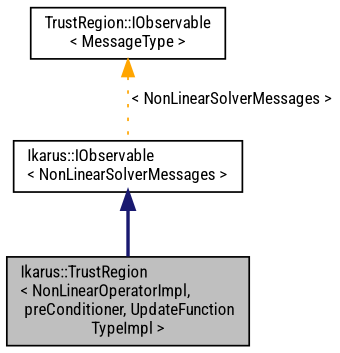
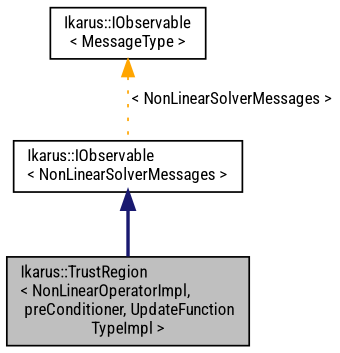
node "TrustRegion::IObservable < MessageType >": label "TrustRegion::IObservable < MessageType >" -> "Ikarus::IObservable < MessageType >"
